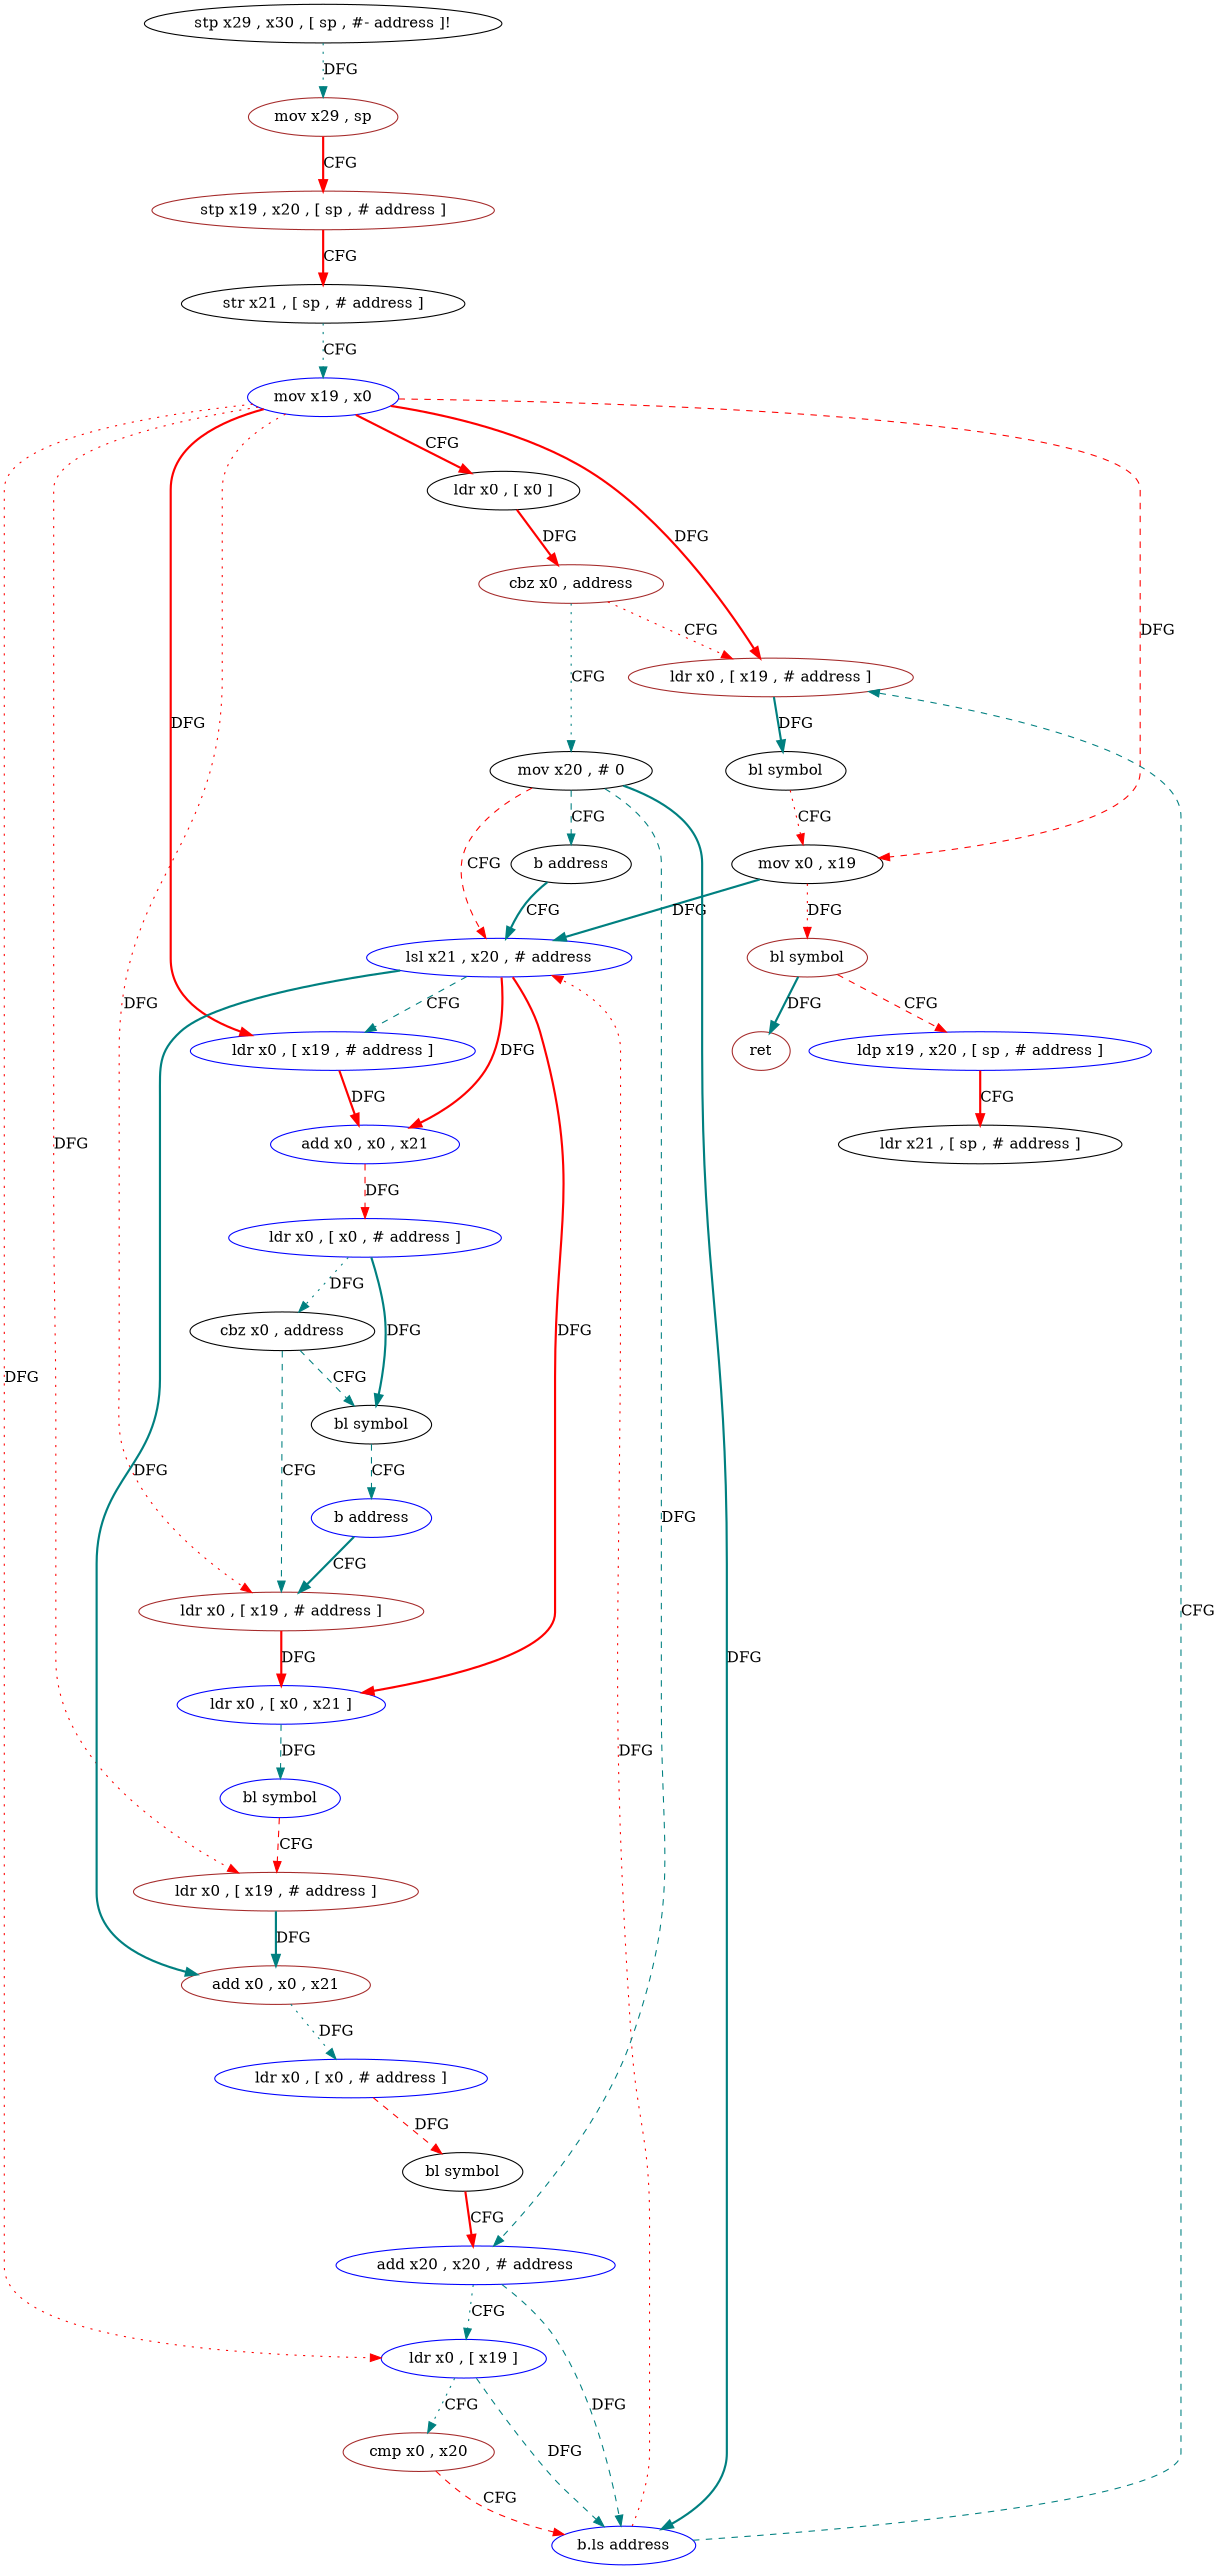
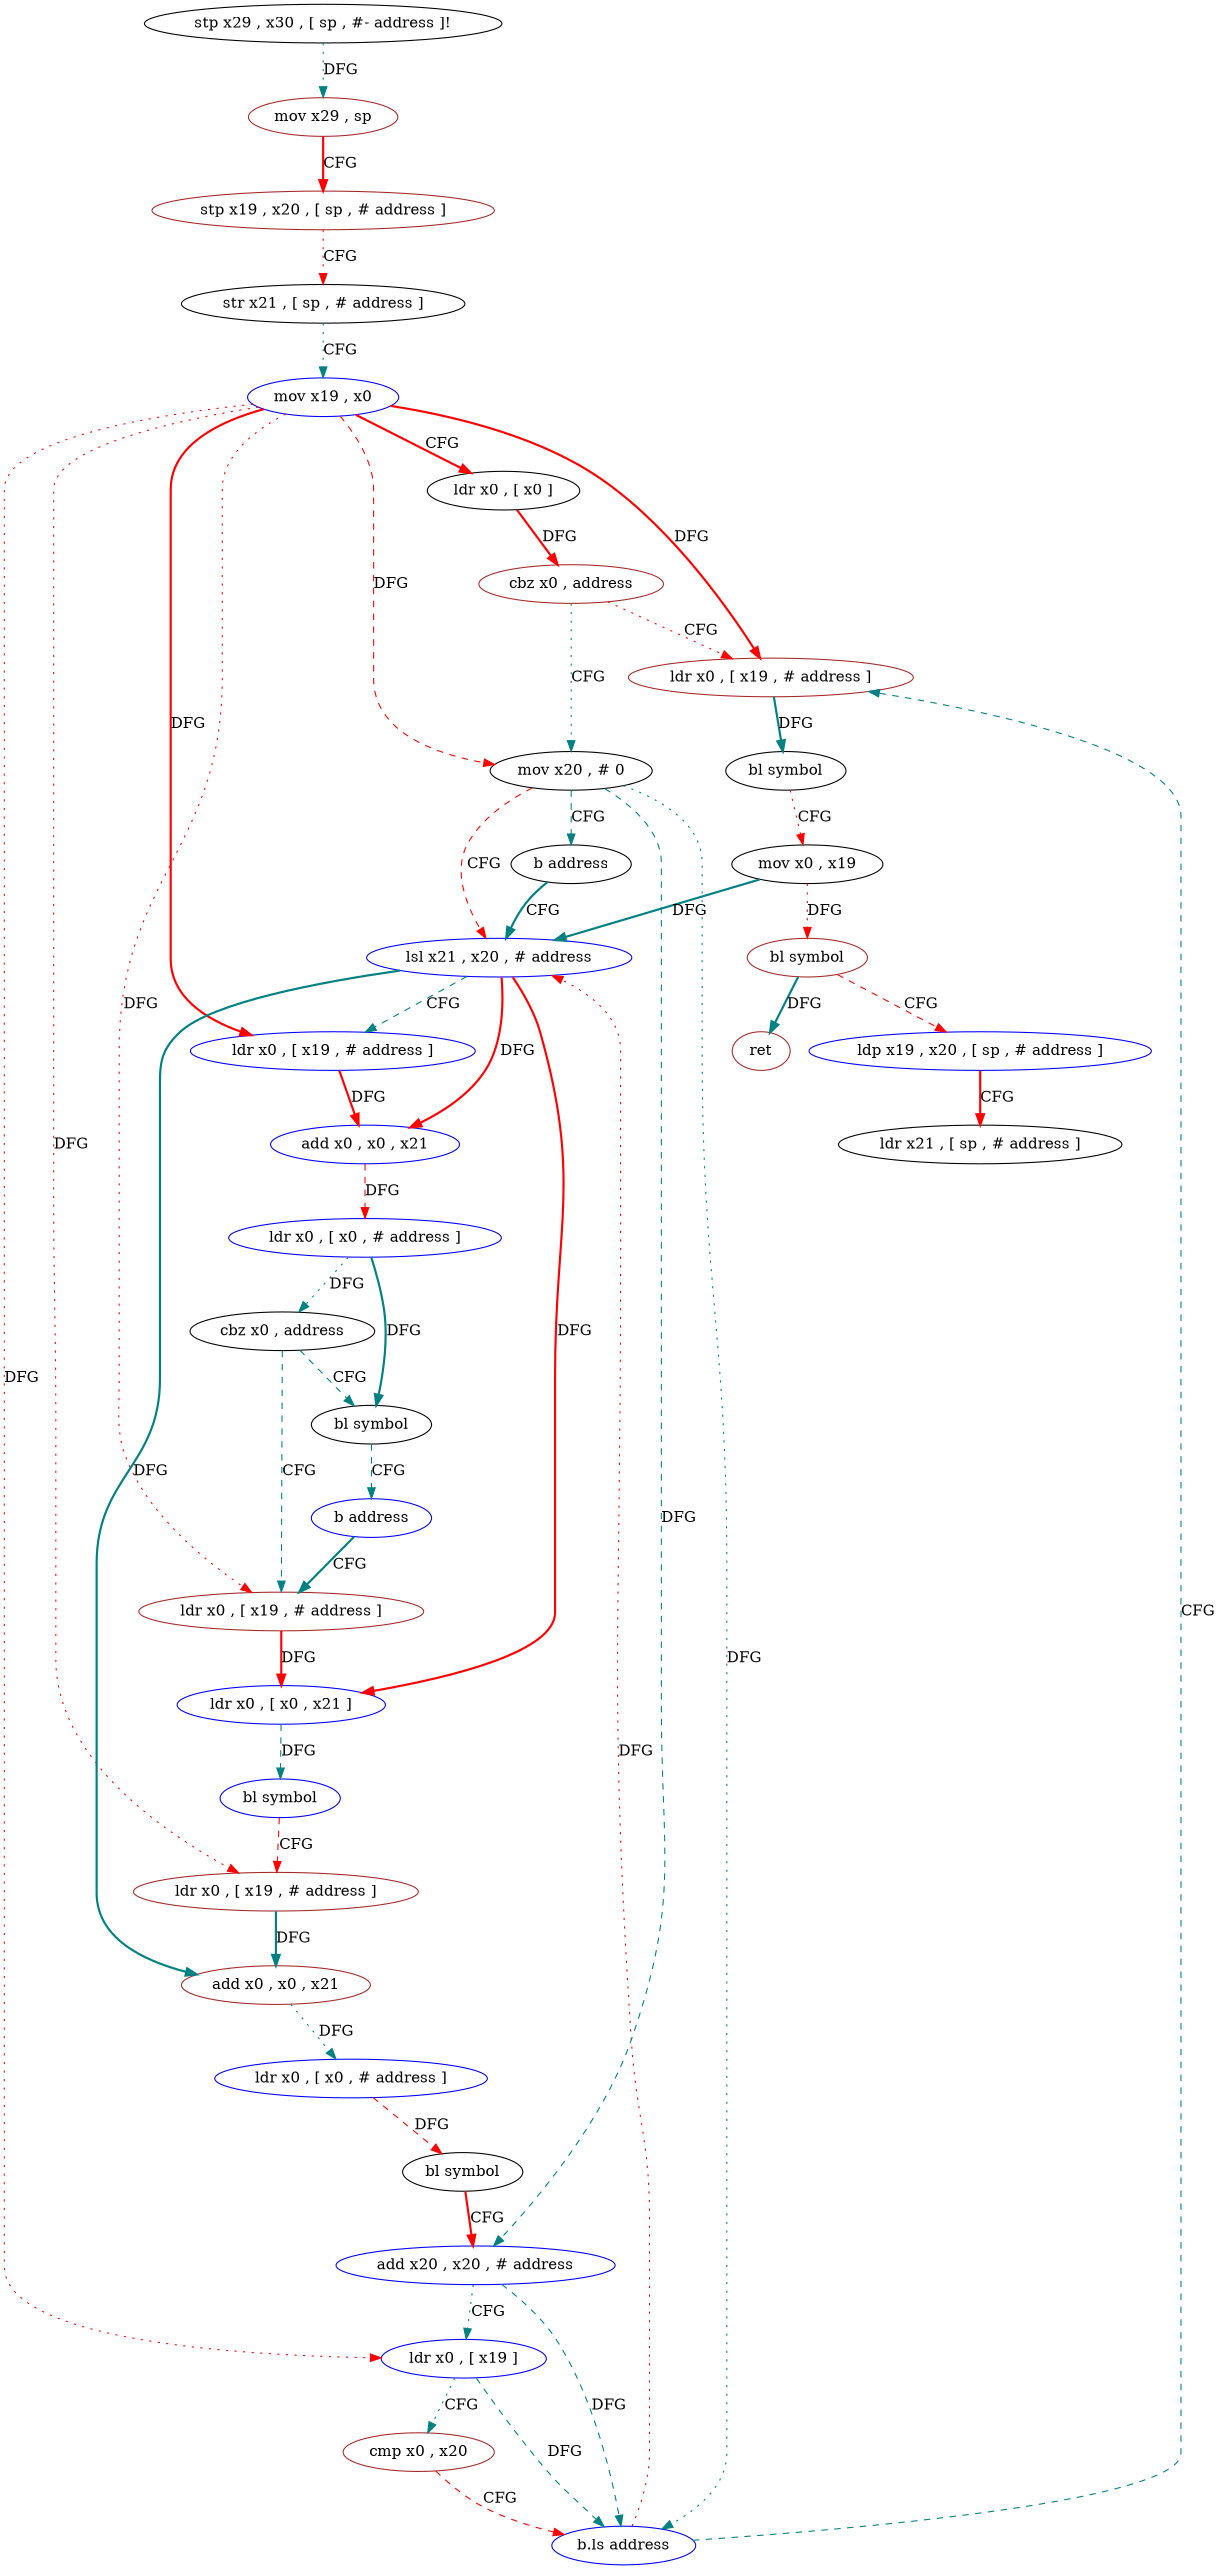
edge "stp x19 , x20 , [ sp , # address ]" -> "str x21 , [ sp , # address ]": style bold -> dotted
edge "mov x19 , x0" -> "mov x0 , x19": now "mov x19 , x0" -> "mov x20 , # 0"
edge "mov x20 , # 0" -> "b.ls address": style bold -> dotted
